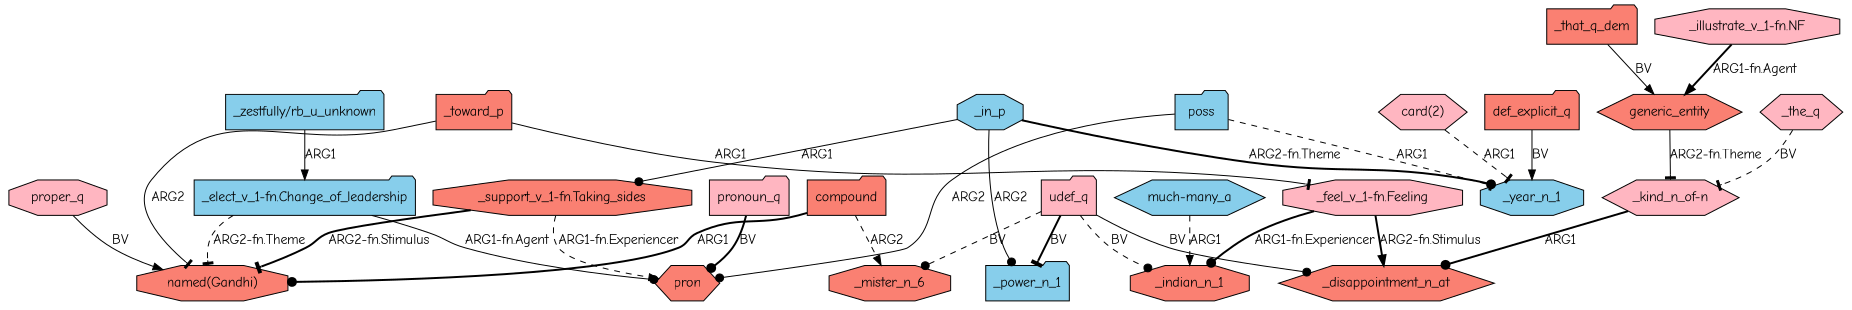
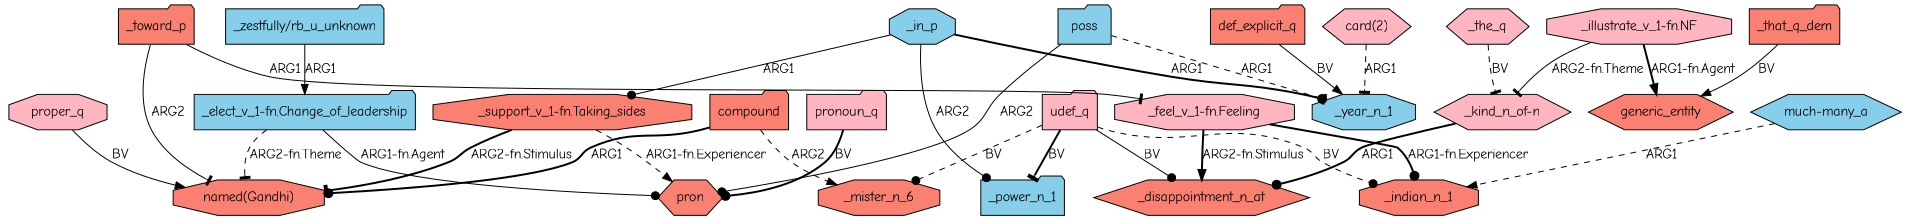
edge "generic_entity" -> "_kind_n_of-n": now "_illustrate_v_1-fn.NF" -> "_kind_n_of-n"
edge "_in_p" -> "_year_n_1": label "ARG2-fn.Theme" -> "ARG1"
